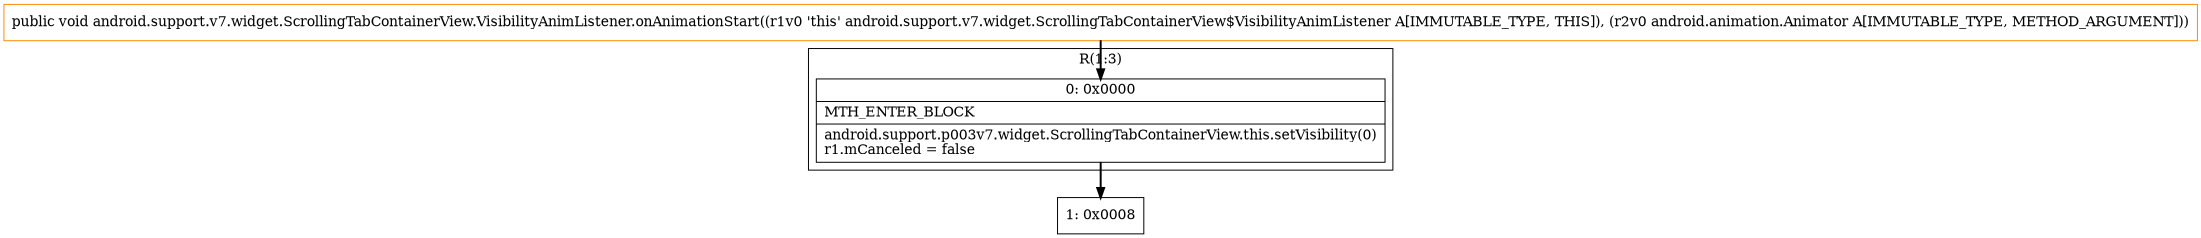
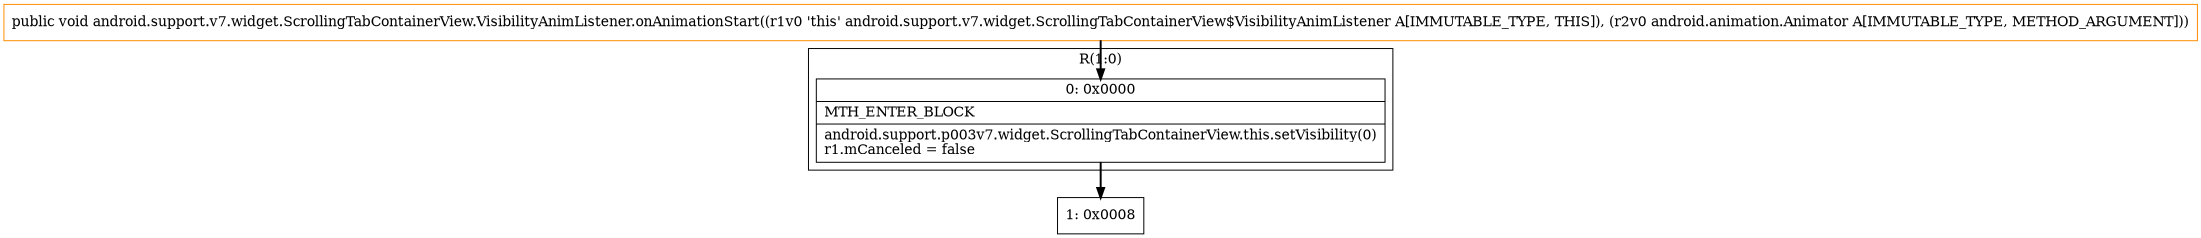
cluster "R(1:3)": label "R(1:3)" -> "R(1:0)"
